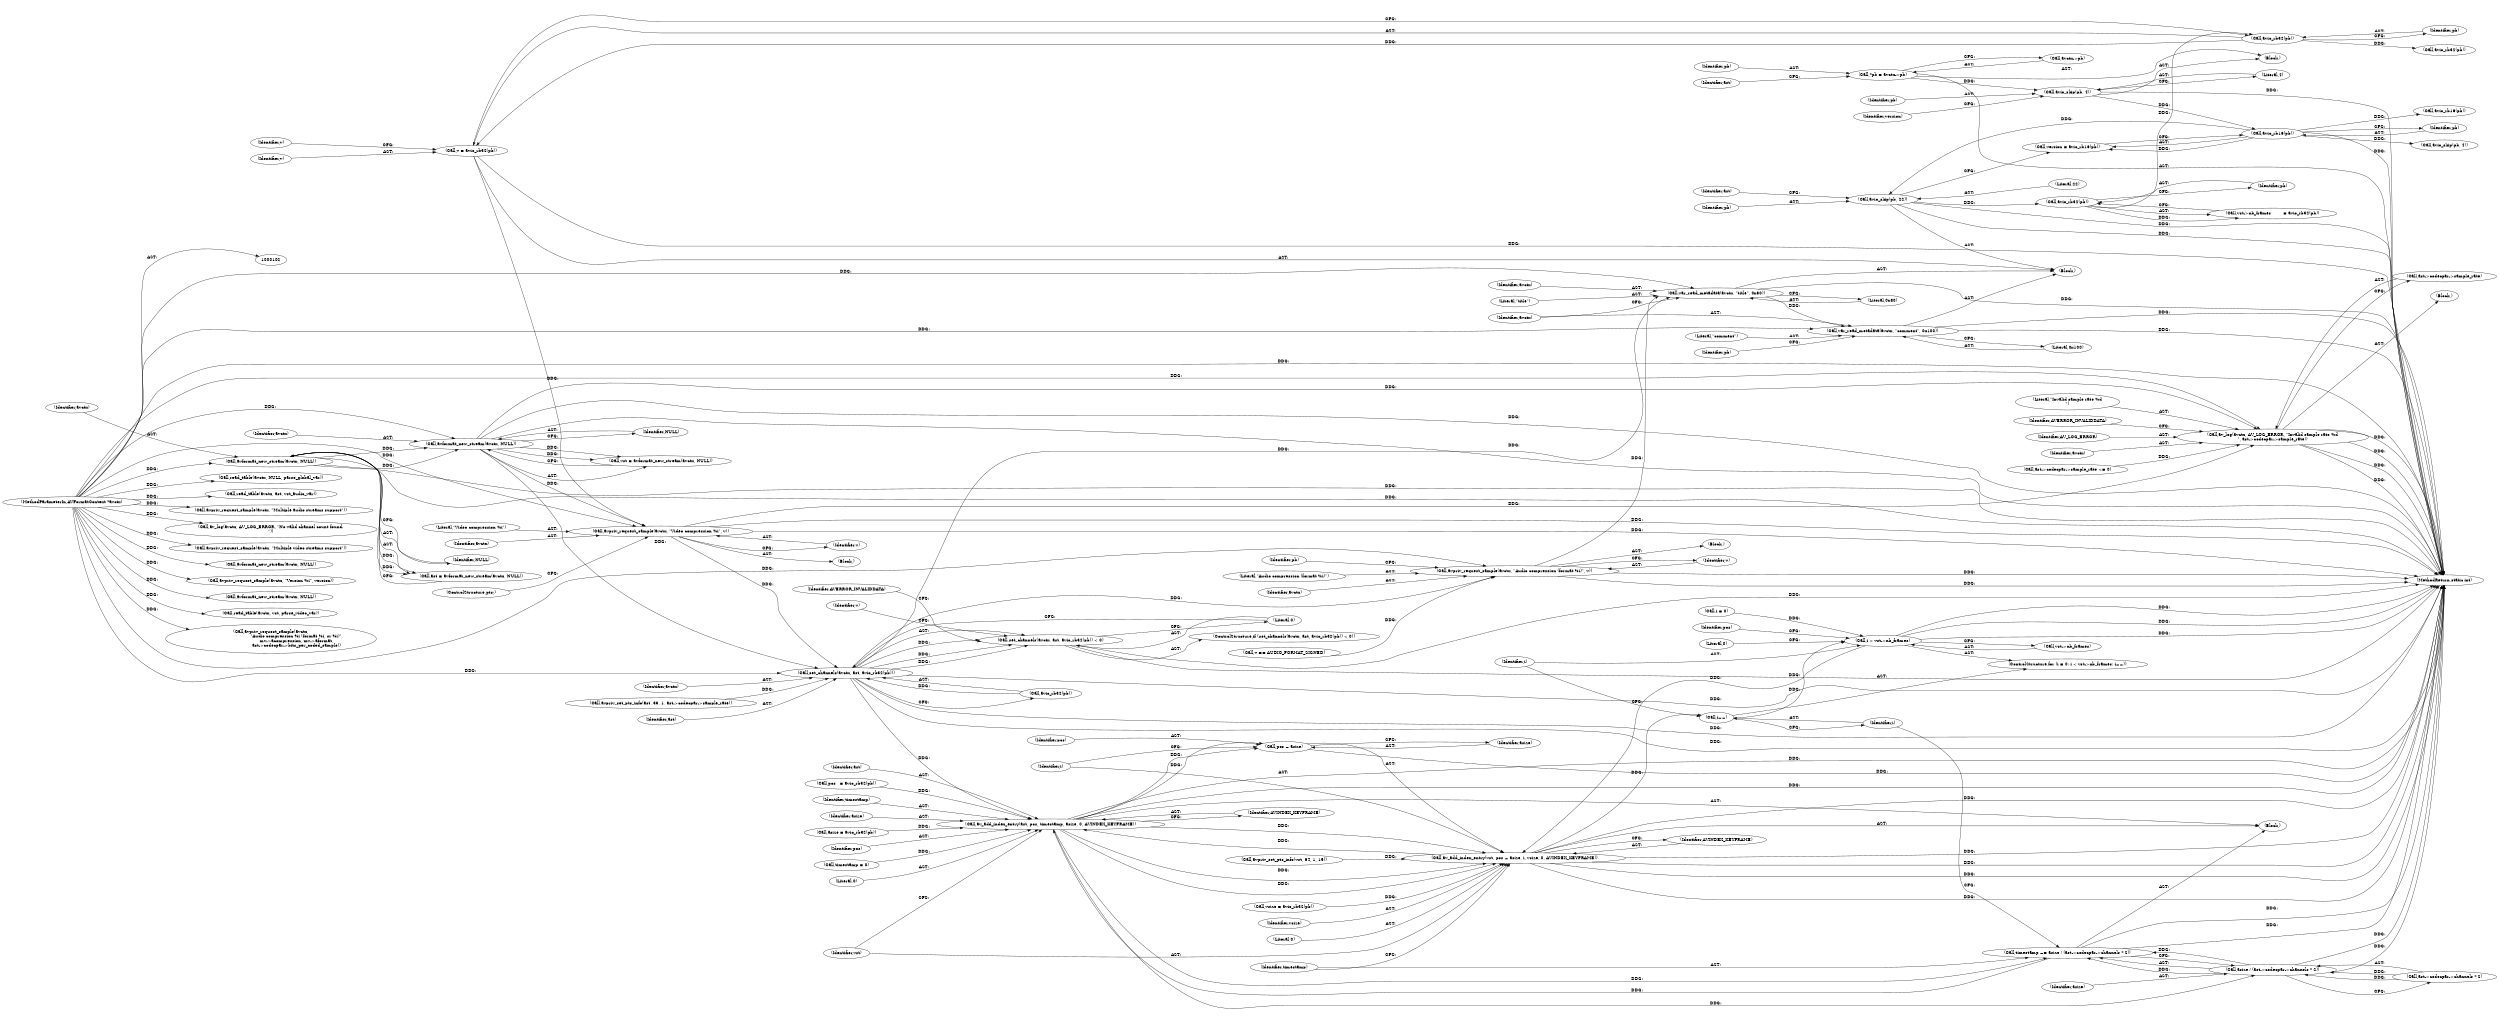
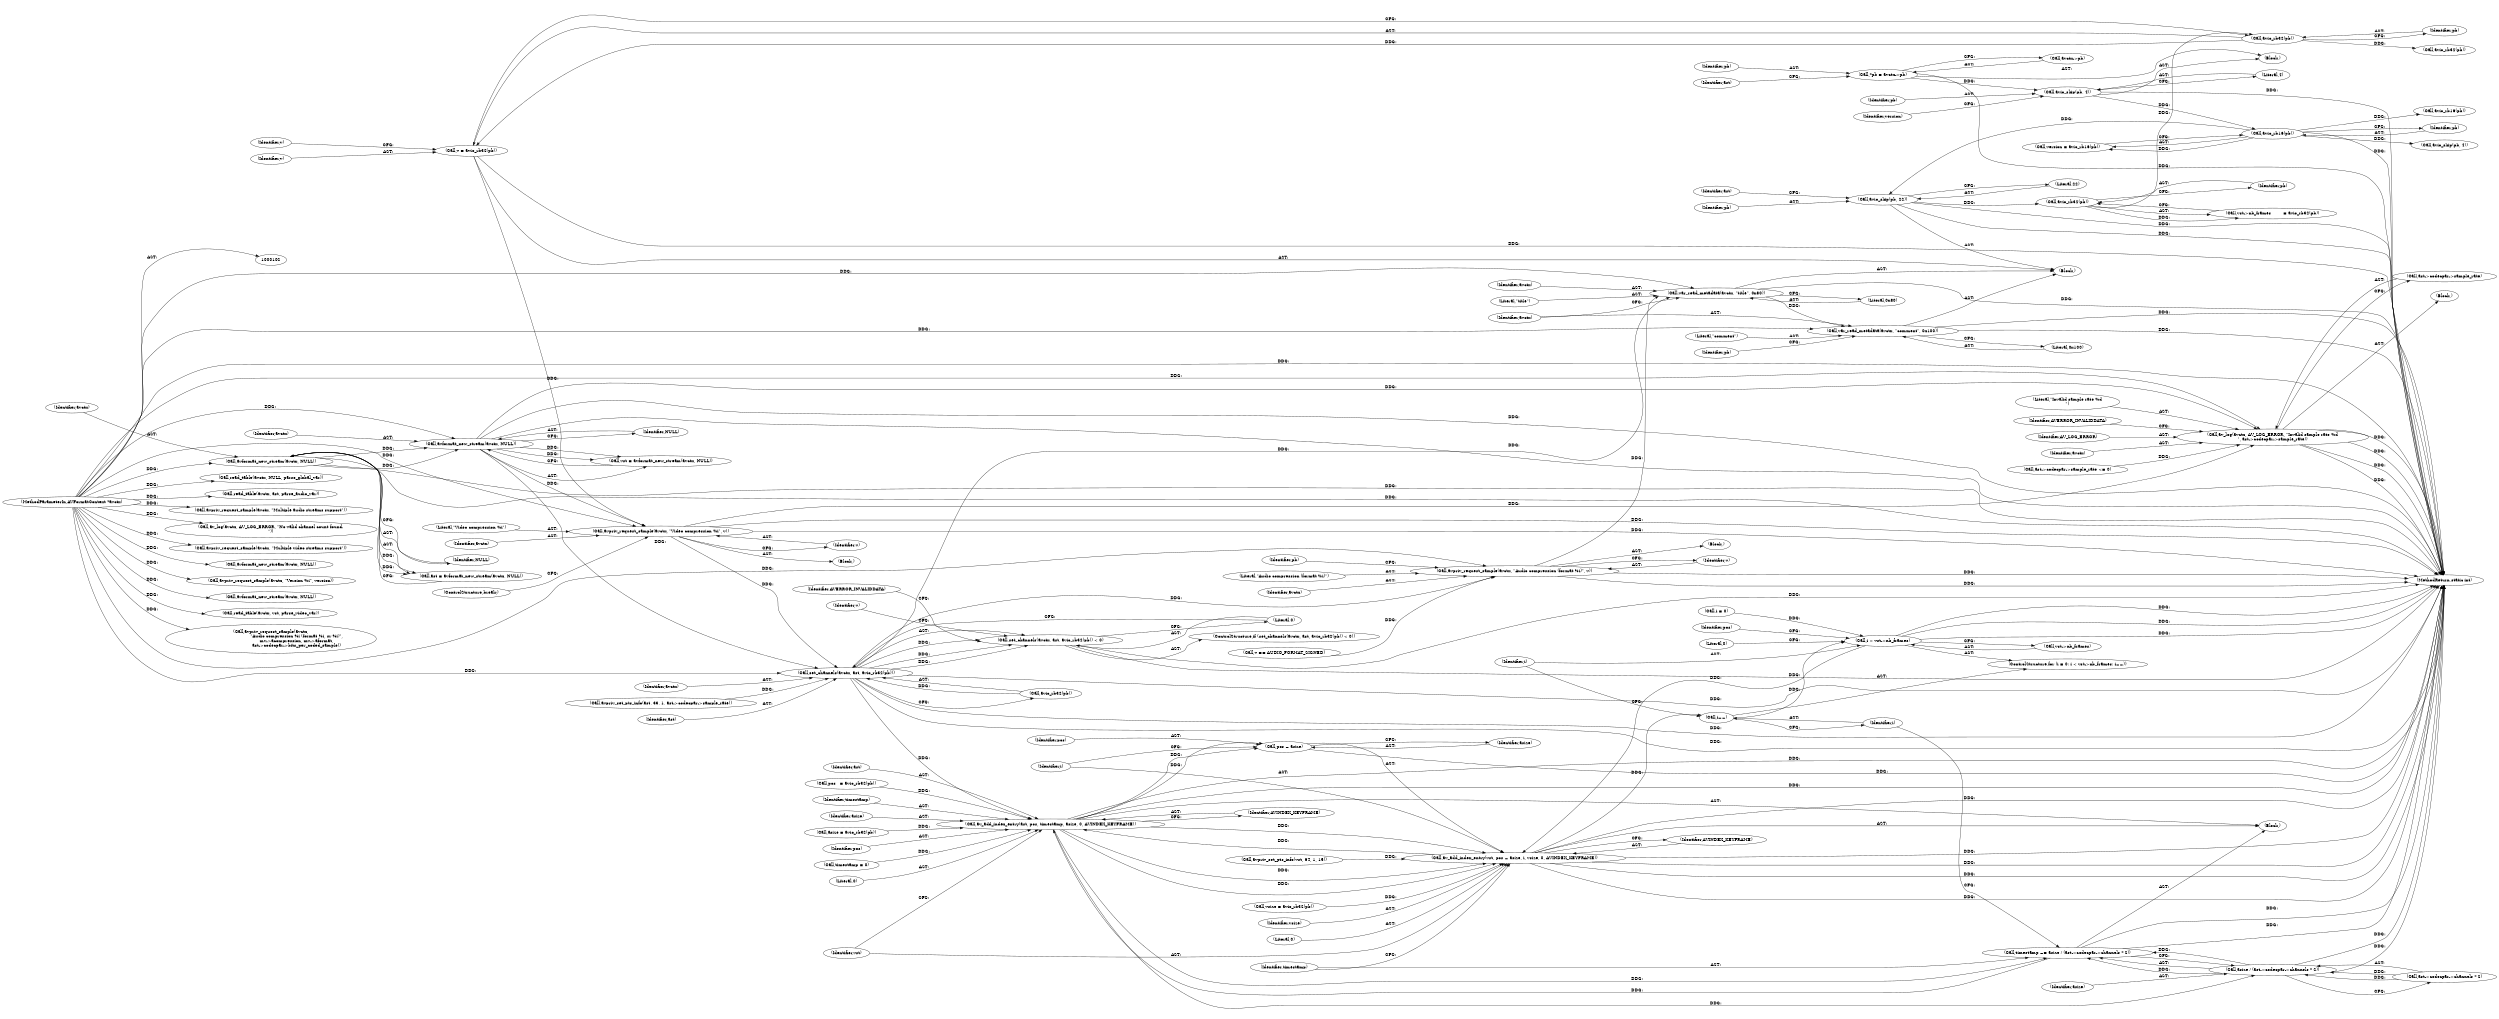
edge "(Call,*pb = avctx->pb)" -> "(MethodReturn,static int)": label "AST: " -> "DDG: "
edge "(Call,avio_skip(pb, 22))" -> "(Call,version = avio_rb16(pb))": now "(Call,avio_skip(pb, 22))" -> "(Literal,22)"
node "(Call,read_table(avctx, ast, vst_audio_var))": label "(Call,read_table(avctx, ast, vst_audio_var))" -> "(Call,read_table(avctx, ast, parse_audio_var))"
node "(ControlStructure,pts;)": label "(ControlStructure,pts;)" -> "(ControlStructure,break;)"
